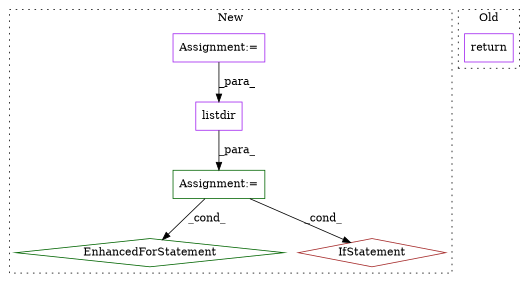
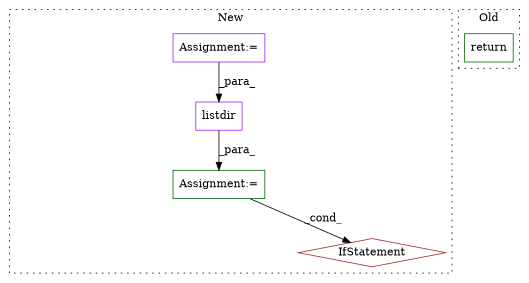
node "return": color purple -> darkgreen
node "EnhancedForStatement": removed
